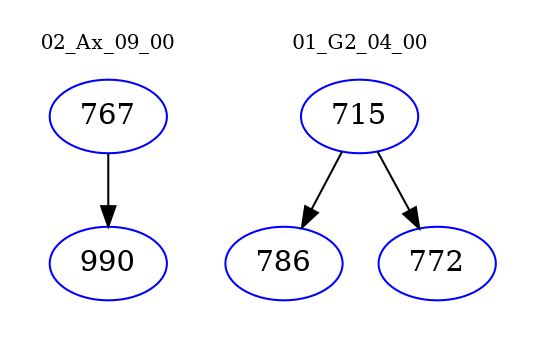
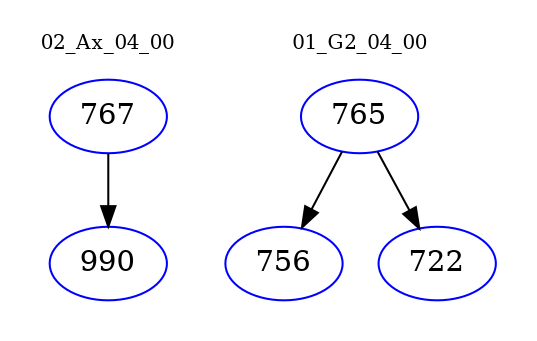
cluster "02_Ax_09_00": label "02_Ax_09_00" -> "02_Ax_04_00"
node "715": label "715" -> "765"
node "786": label "786" -> "756"
node "772": label "772" -> "722"
